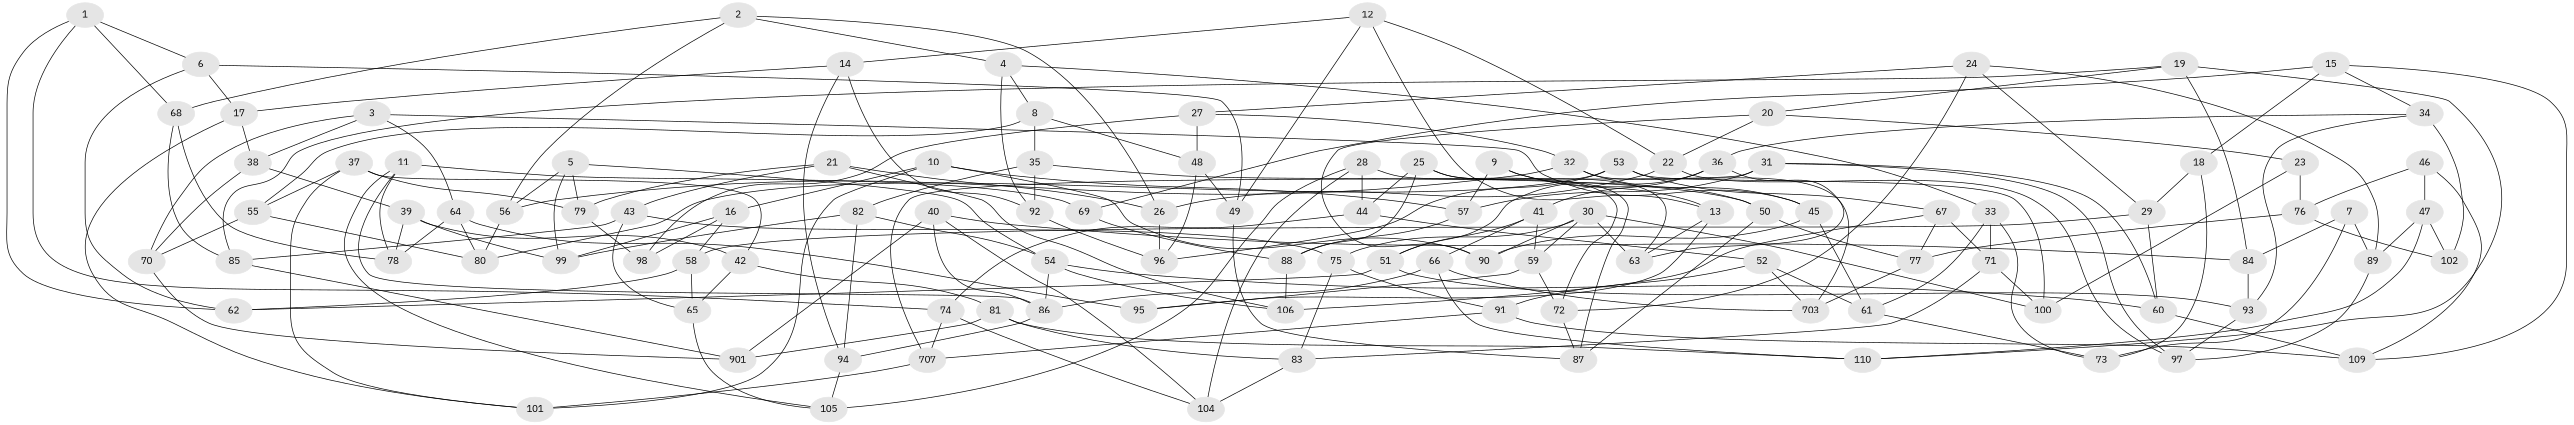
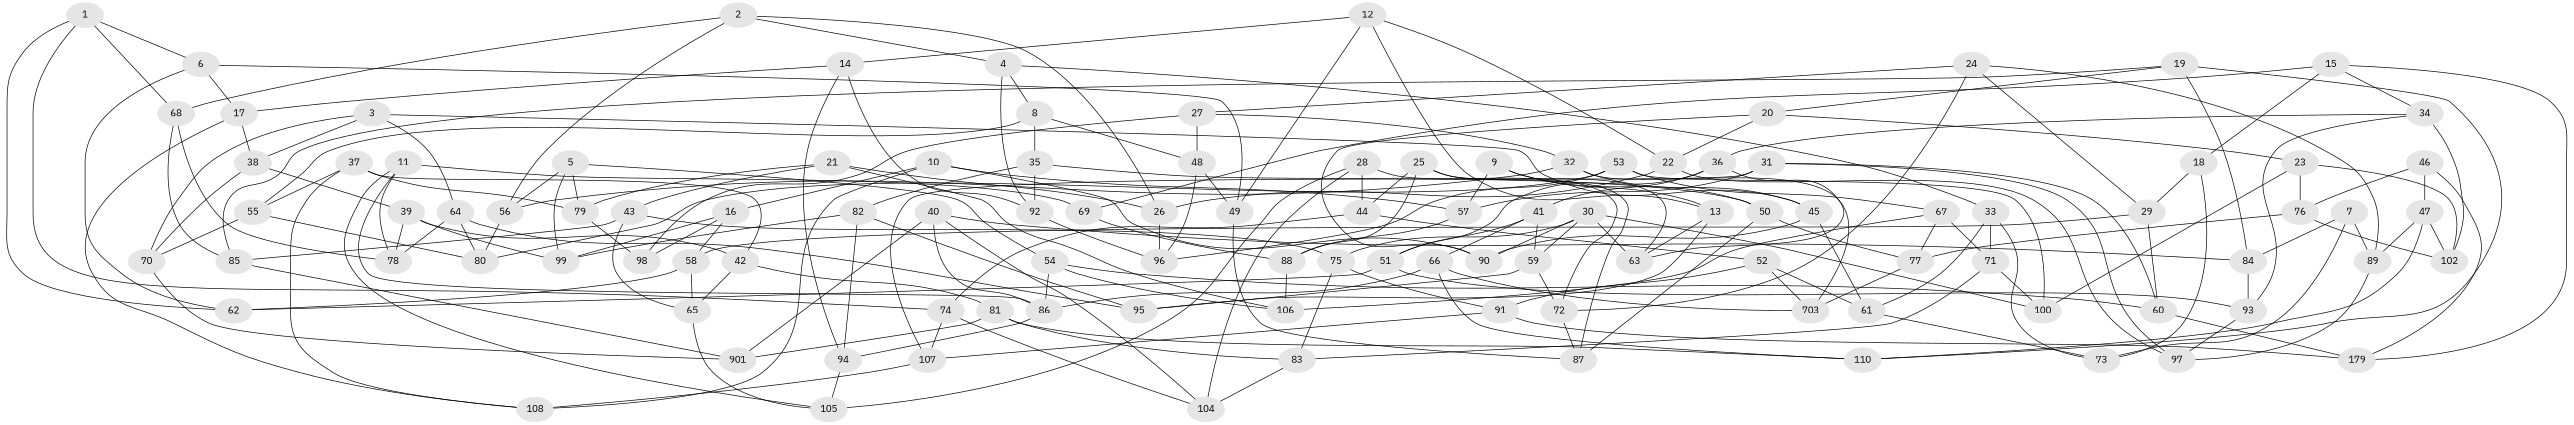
edge "23" -- "102": added
edge "82" -- "54": now "82" -- "95"
node "707": label "707" -> "107"
node "109": label "109" -> "179"
node "101": label "101" -> "108"
